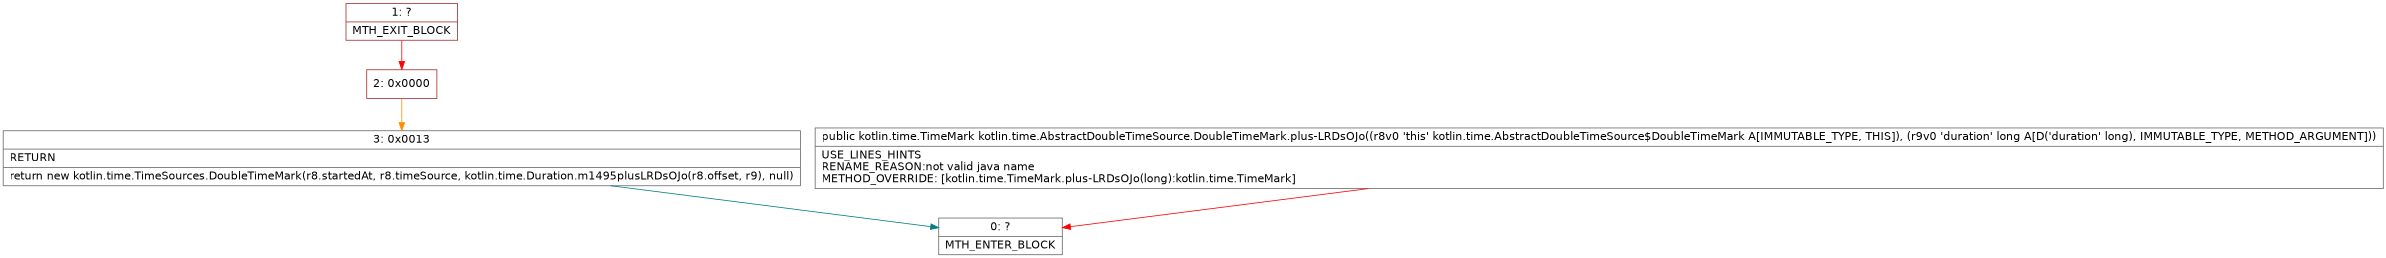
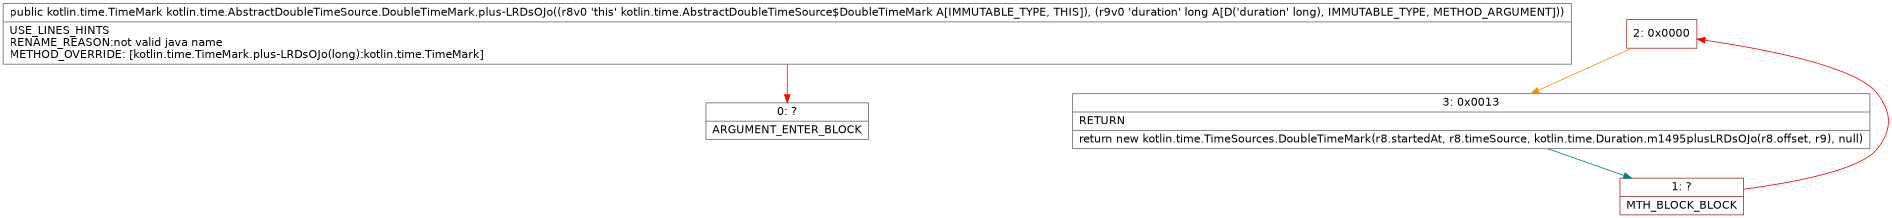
node "1: ?": text "MTH_EXIT_BLOCK" -> "MTH_BLOCK_BLOCK"
edge "3: 0x0013" -> "0: ?": now "3: 0x0013" -> "1: ?"
node "0: ?": text "MTH_ENTER_BLOCK" -> "ARGUMENT_ENTER_BLOCK"
